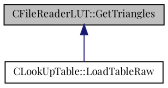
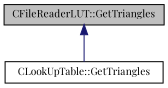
node "CLookUpTable::LoadTableRaw": label "CLookUpTable::LoadTableRaw" -> "CLookUpTable::GetTriangles"
